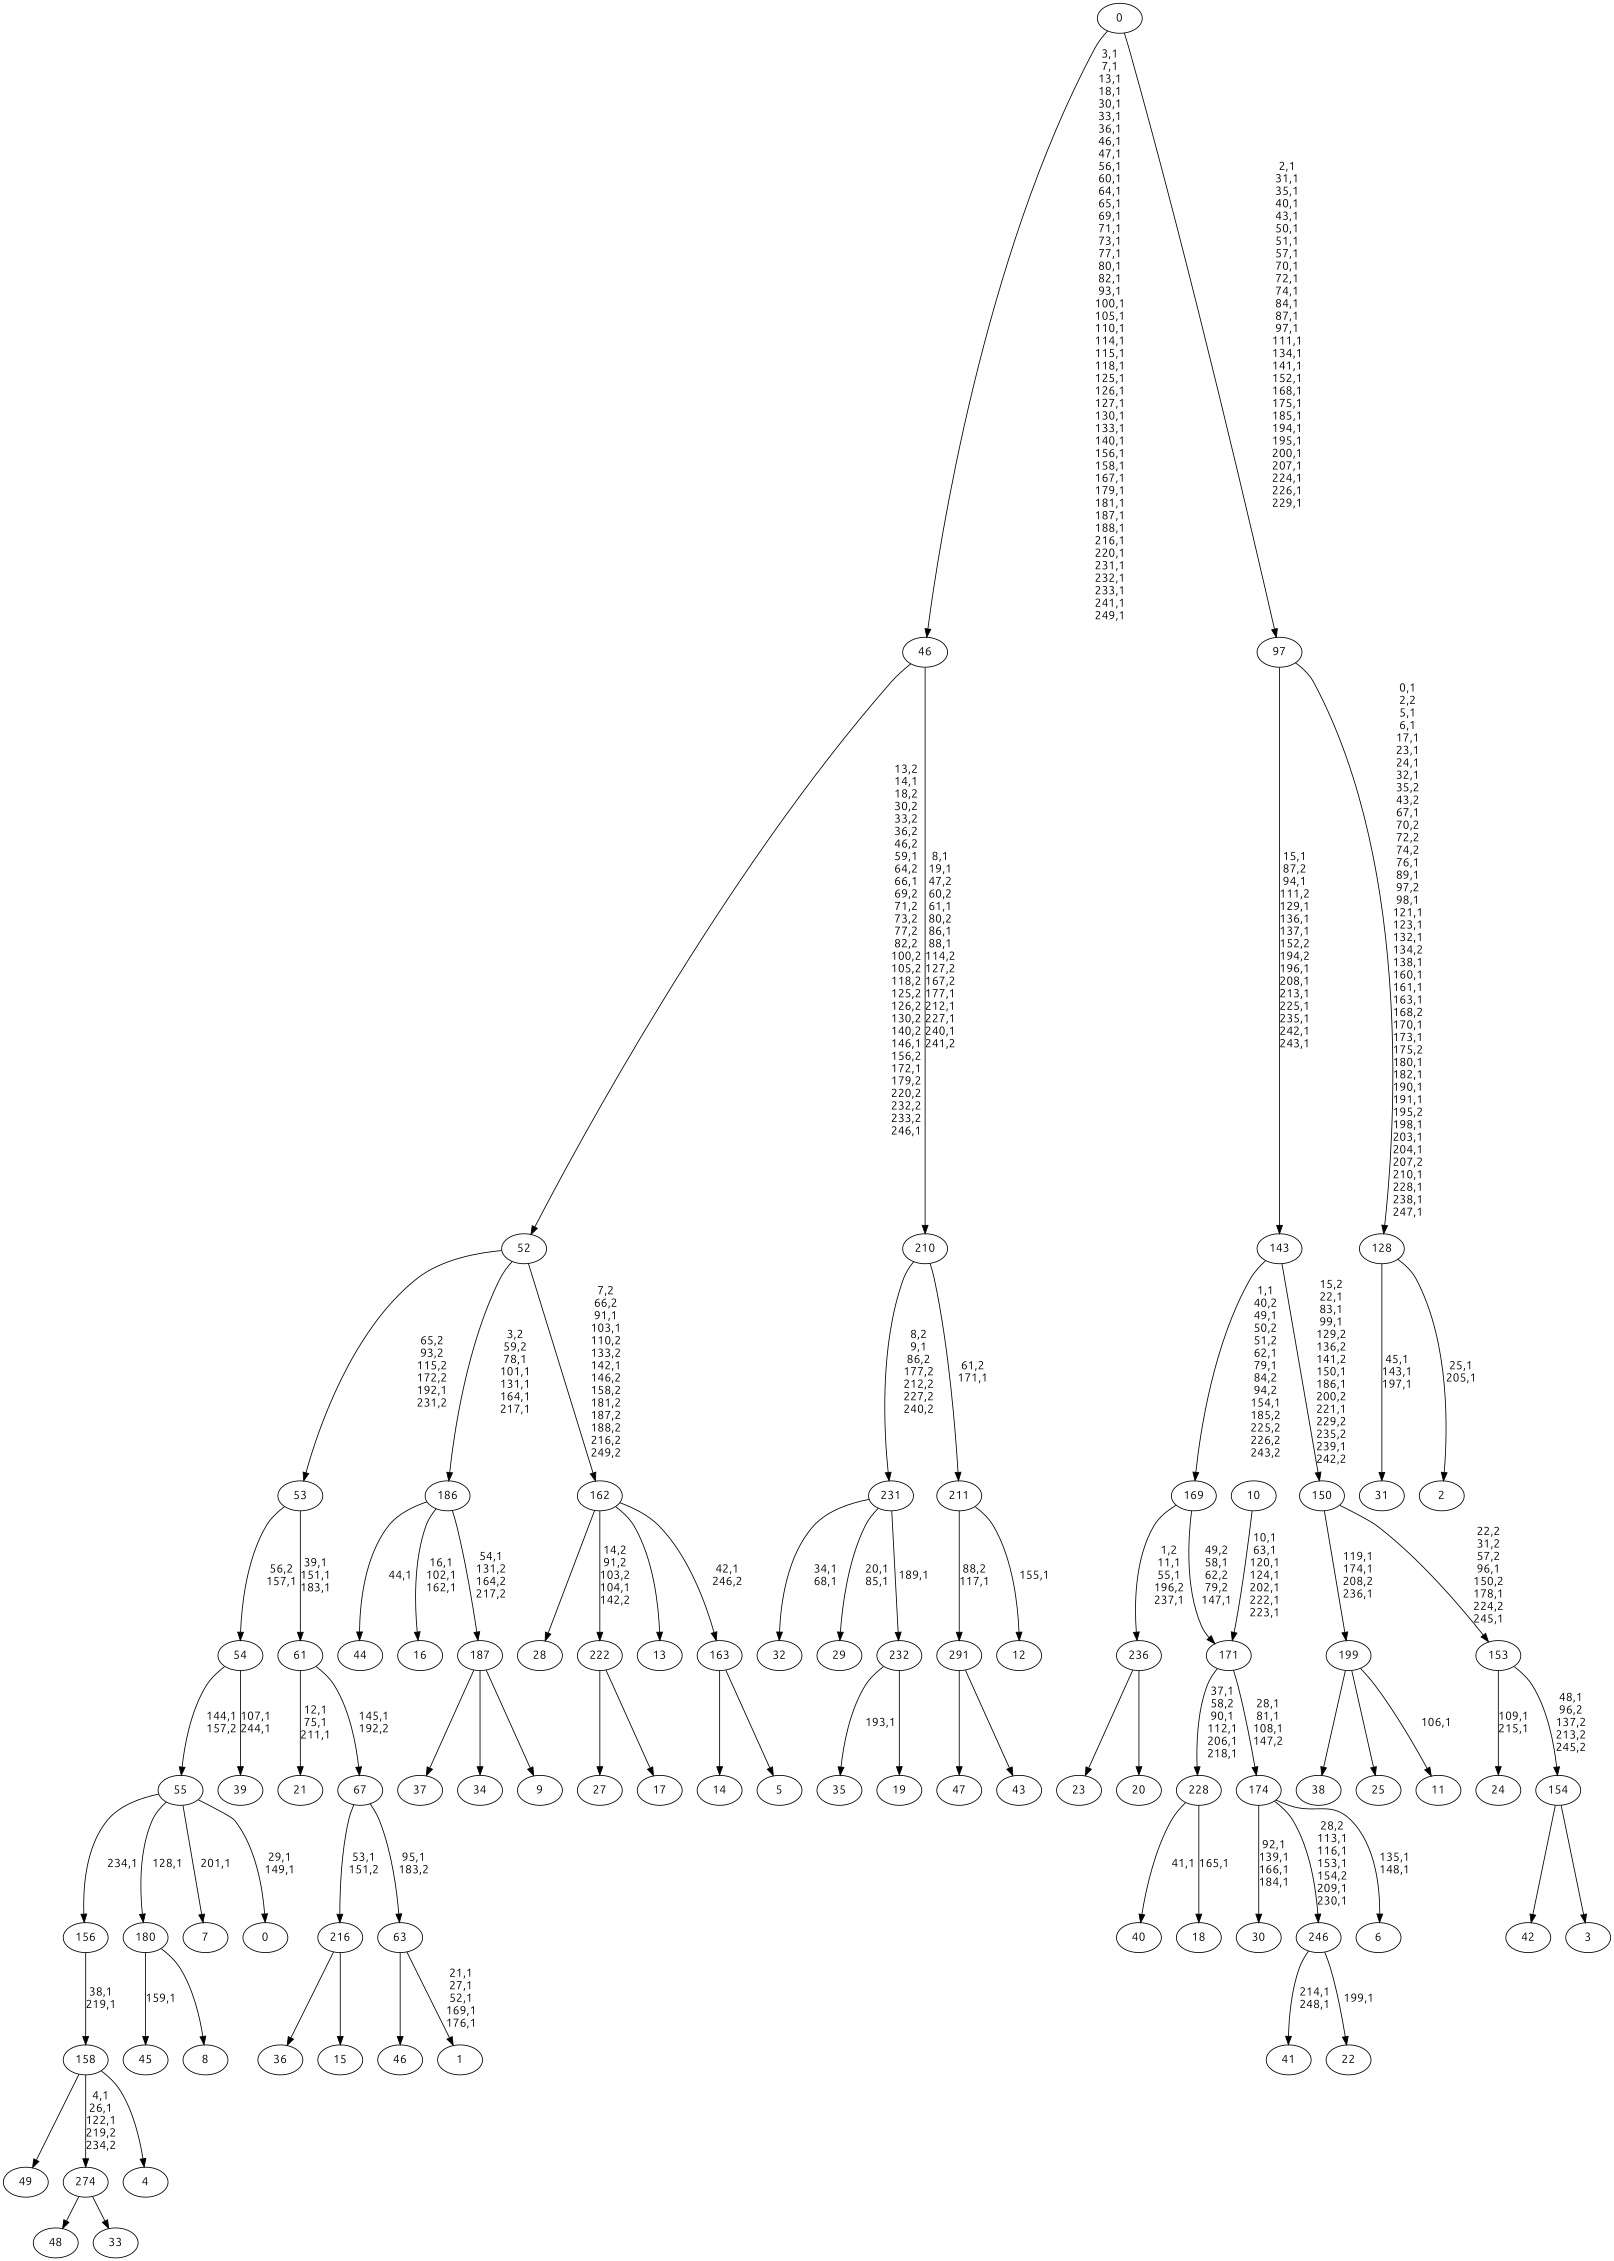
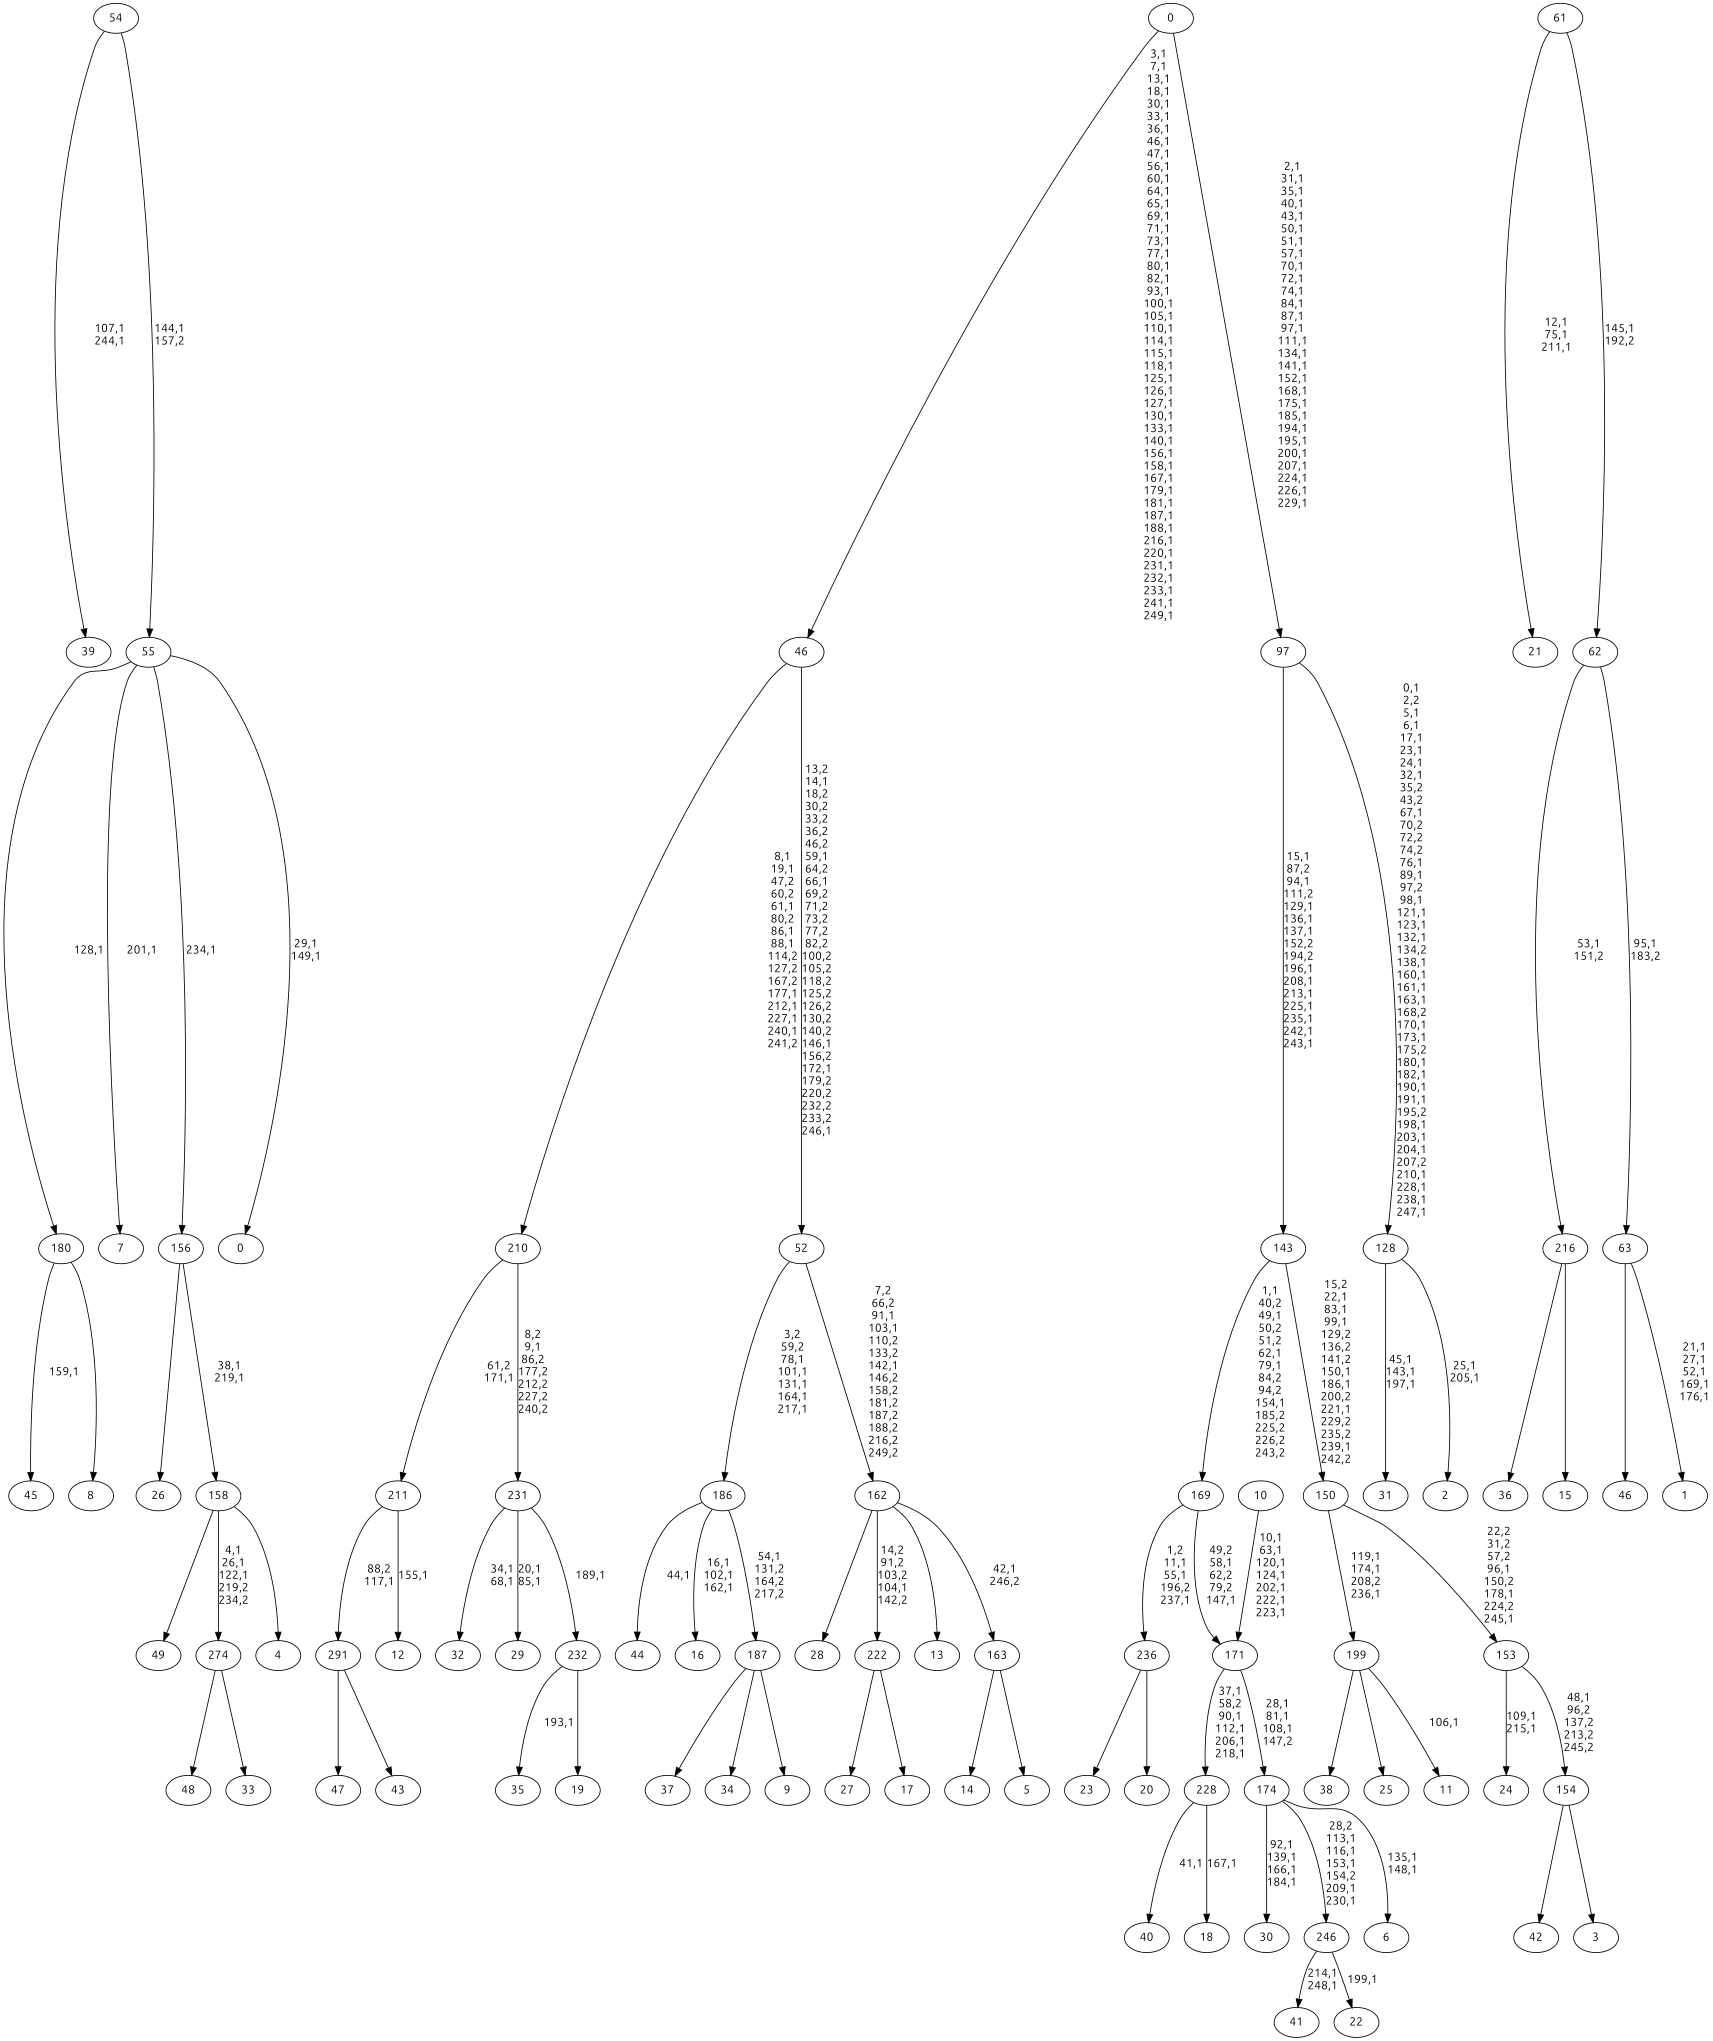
node "26": added
node "53": removed
node "67": label "67" -> "62"
edge "228" -> "18": label "165,1" -> "167,1"
